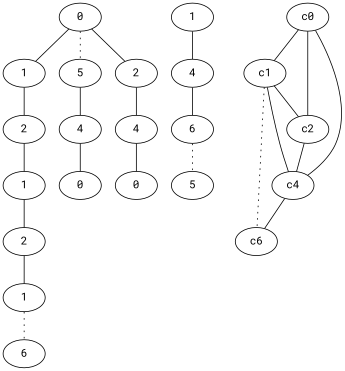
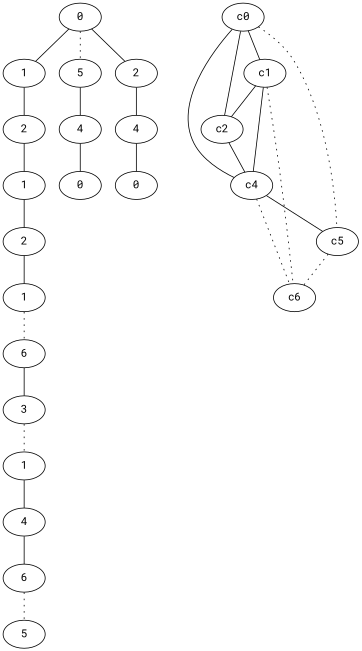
edge "c4" -- "c6": style solid -> dotted
node "c5": added
node "3": added
